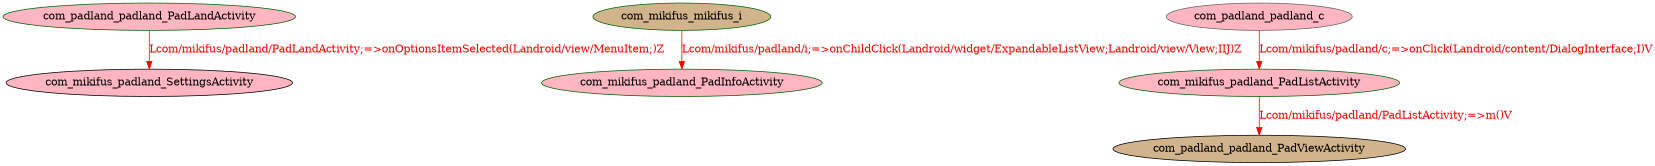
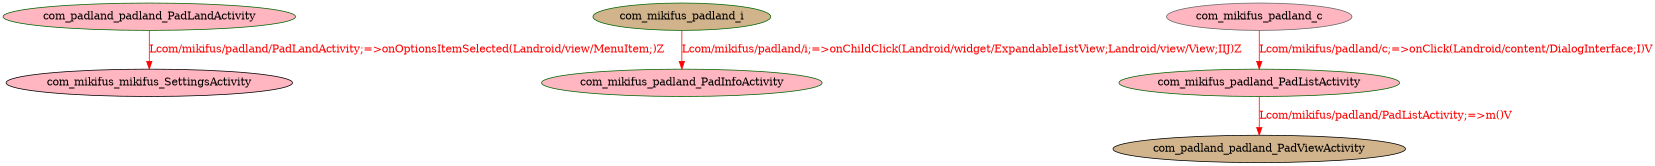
node "com_mikifus_mikifus_i": label "com_mikifus_mikifus_i" -> "com_mikifus_padland_i"
node "com_padland_padland_c": label "com_padland_padland_c" -> "com_mikifus_padland_c"
node "com_mikifus_padland_SettingsActivity": label "com_mikifus_padland_SettingsActivity" -> "com_mikifus_mikifus_SettingsActivity"
